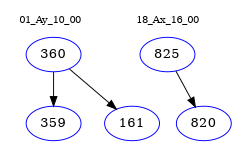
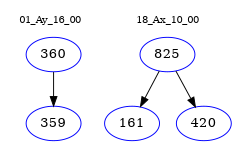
cluster "01_Ay_10_00": label "01_Ay_10_00" -> "01_Ay_16_00"
cluster "18_Ax_16_00": label "18_Ax_16_00" -> "18_Ax_10_00"
edge "360" -> "161": now "825" -> "161"
node "820": label "820" -> "420"
